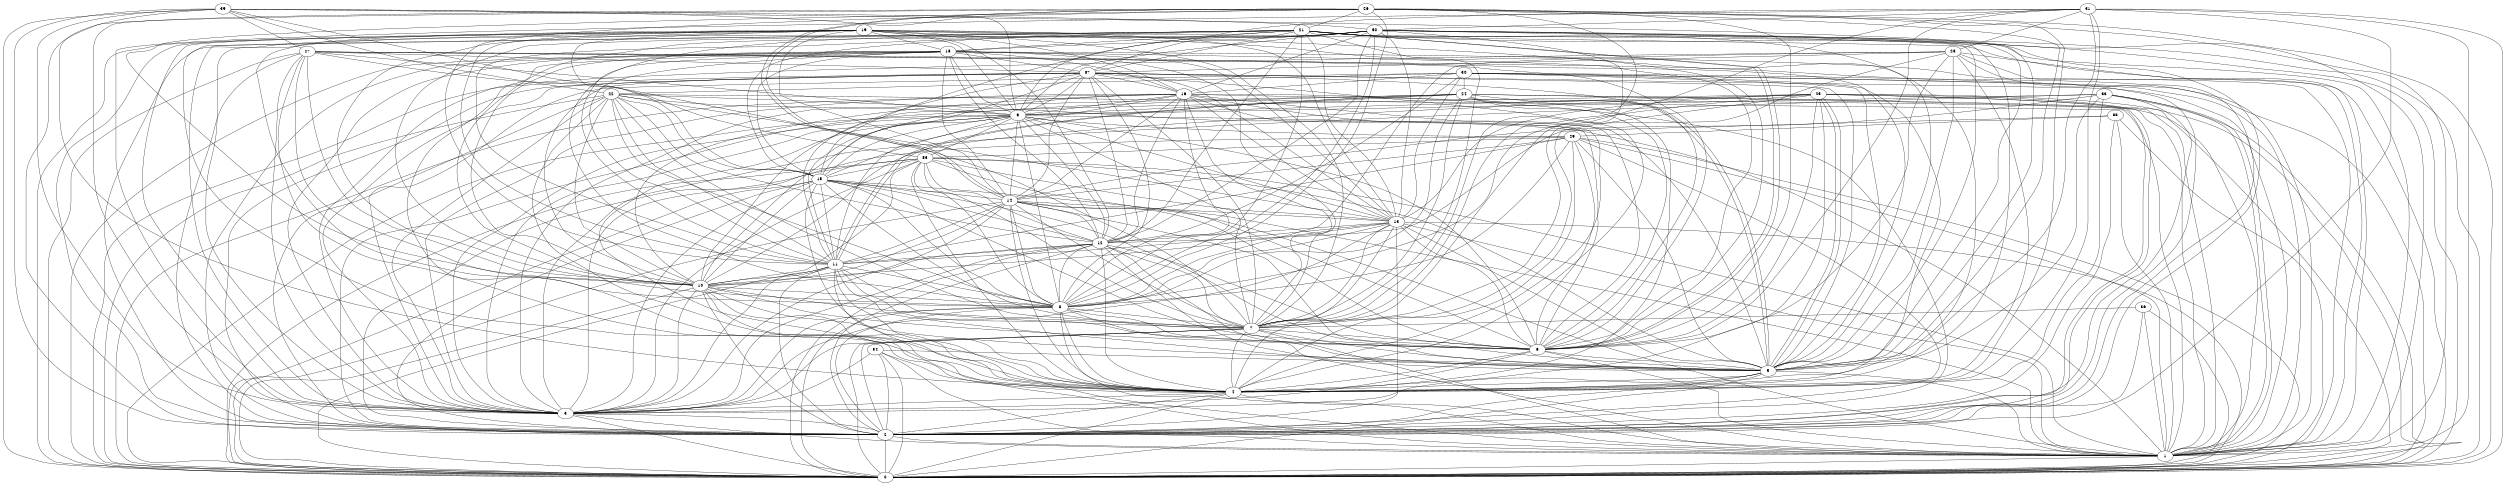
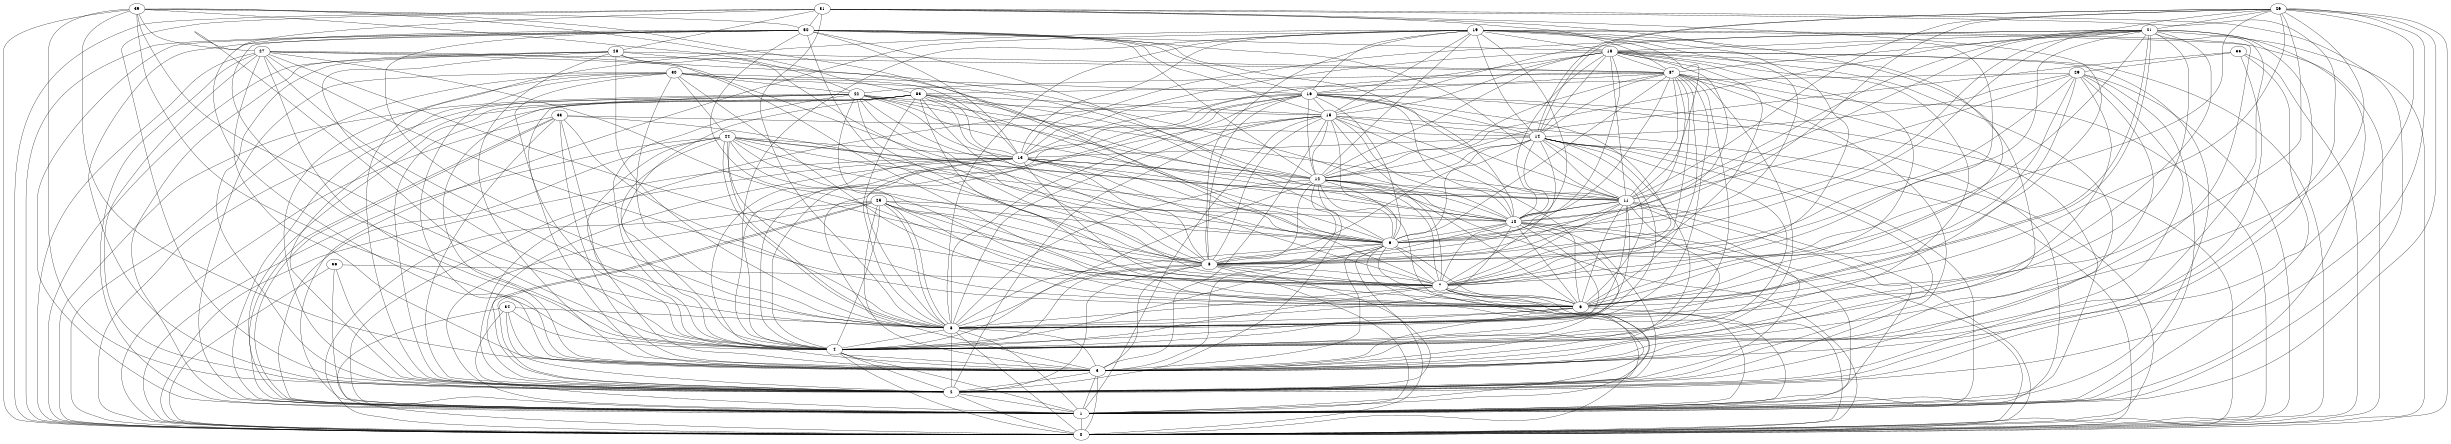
edge "25" -- "13": now "24" -- "13"
edge "87" -- "15": now "87" -- "22"
edge "9" -- "29": now "9" -- "5"
edge "16" -- "6": now "30" -- "6"
edge "7" -- "3": removed
edge "14" -- "2": added
